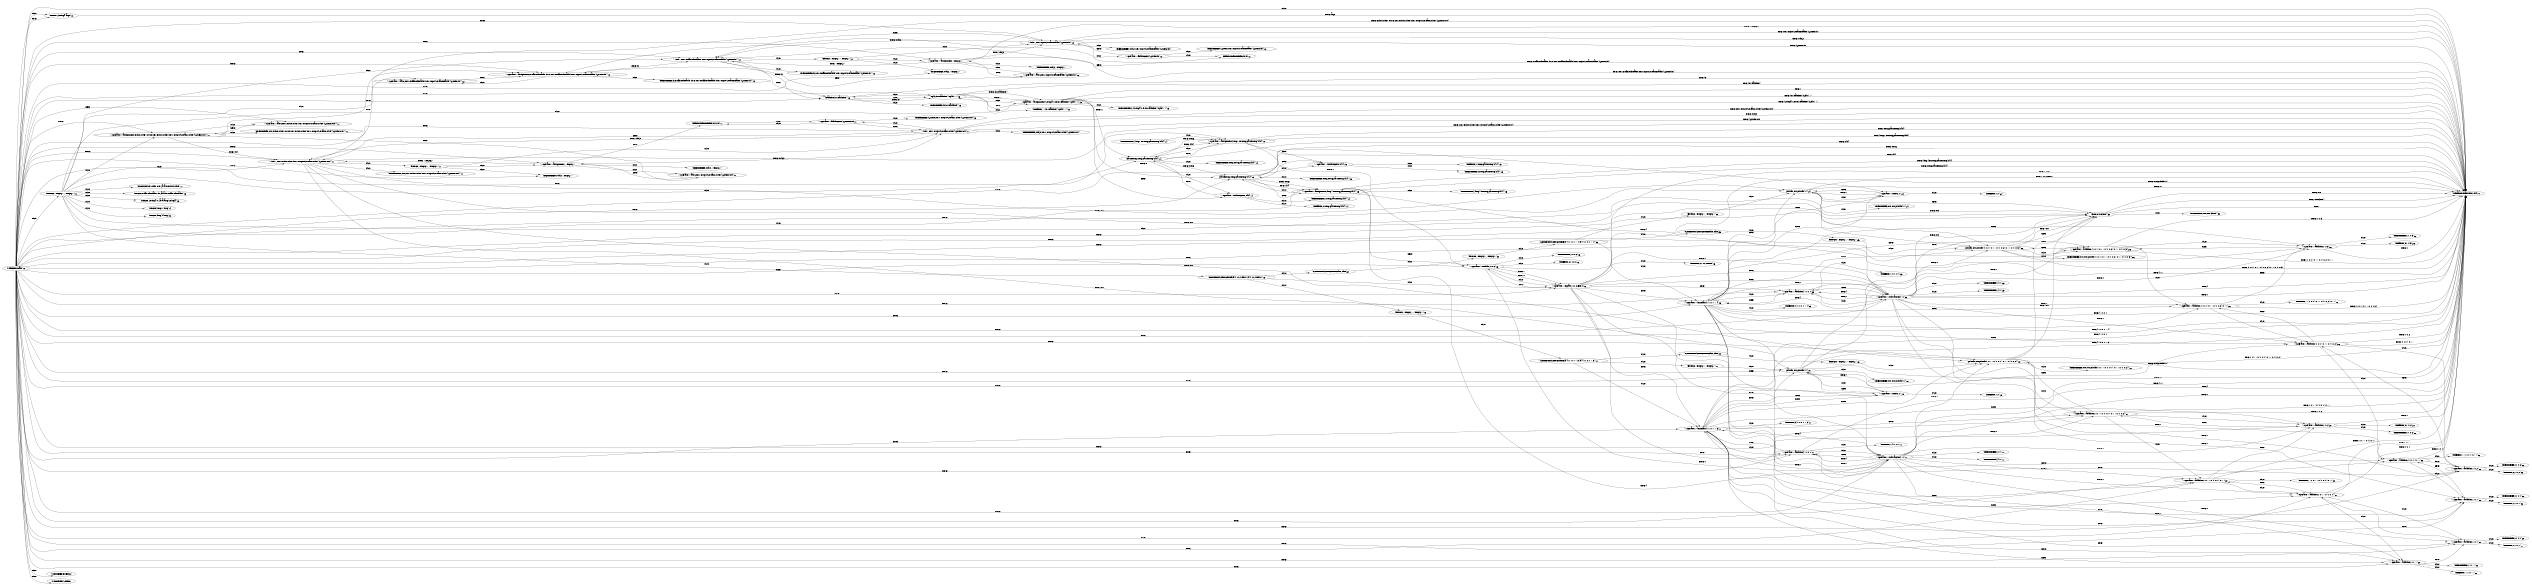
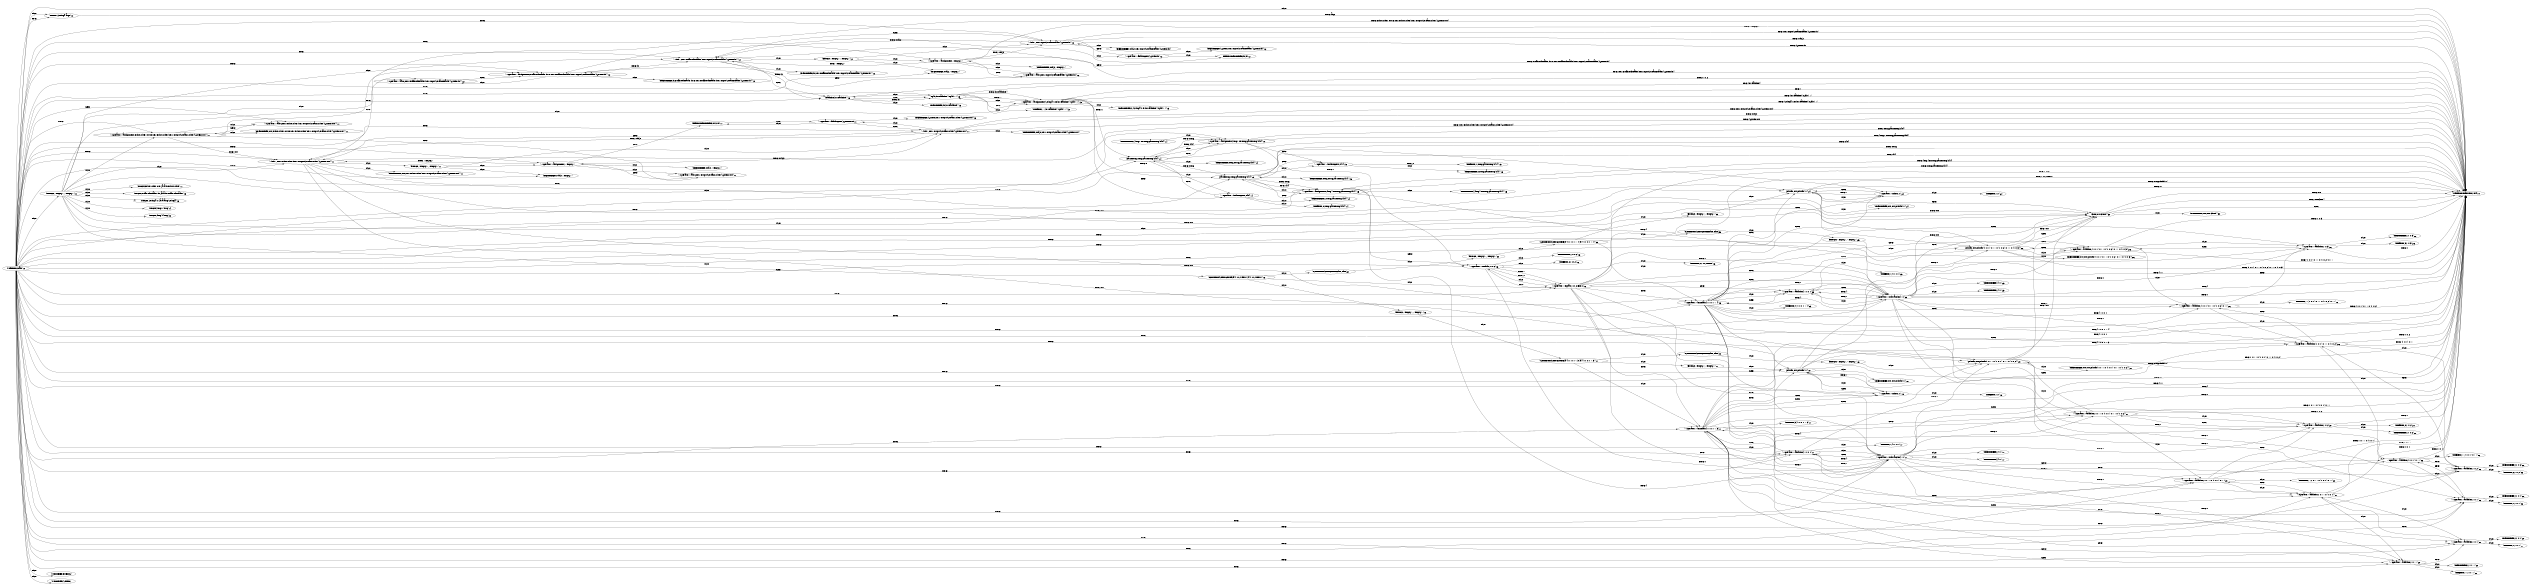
edge "(readLine,in.readLine())" -> "(METHOD_RETURN,void)": label "DDG: in" -> "DDG: r + 2"
edge "(<operator>.indexAccess,s[1])" -> "(LITERAL,1,Long.parseLong(s[1]))": label "AST: " -> "DDG: 2"
